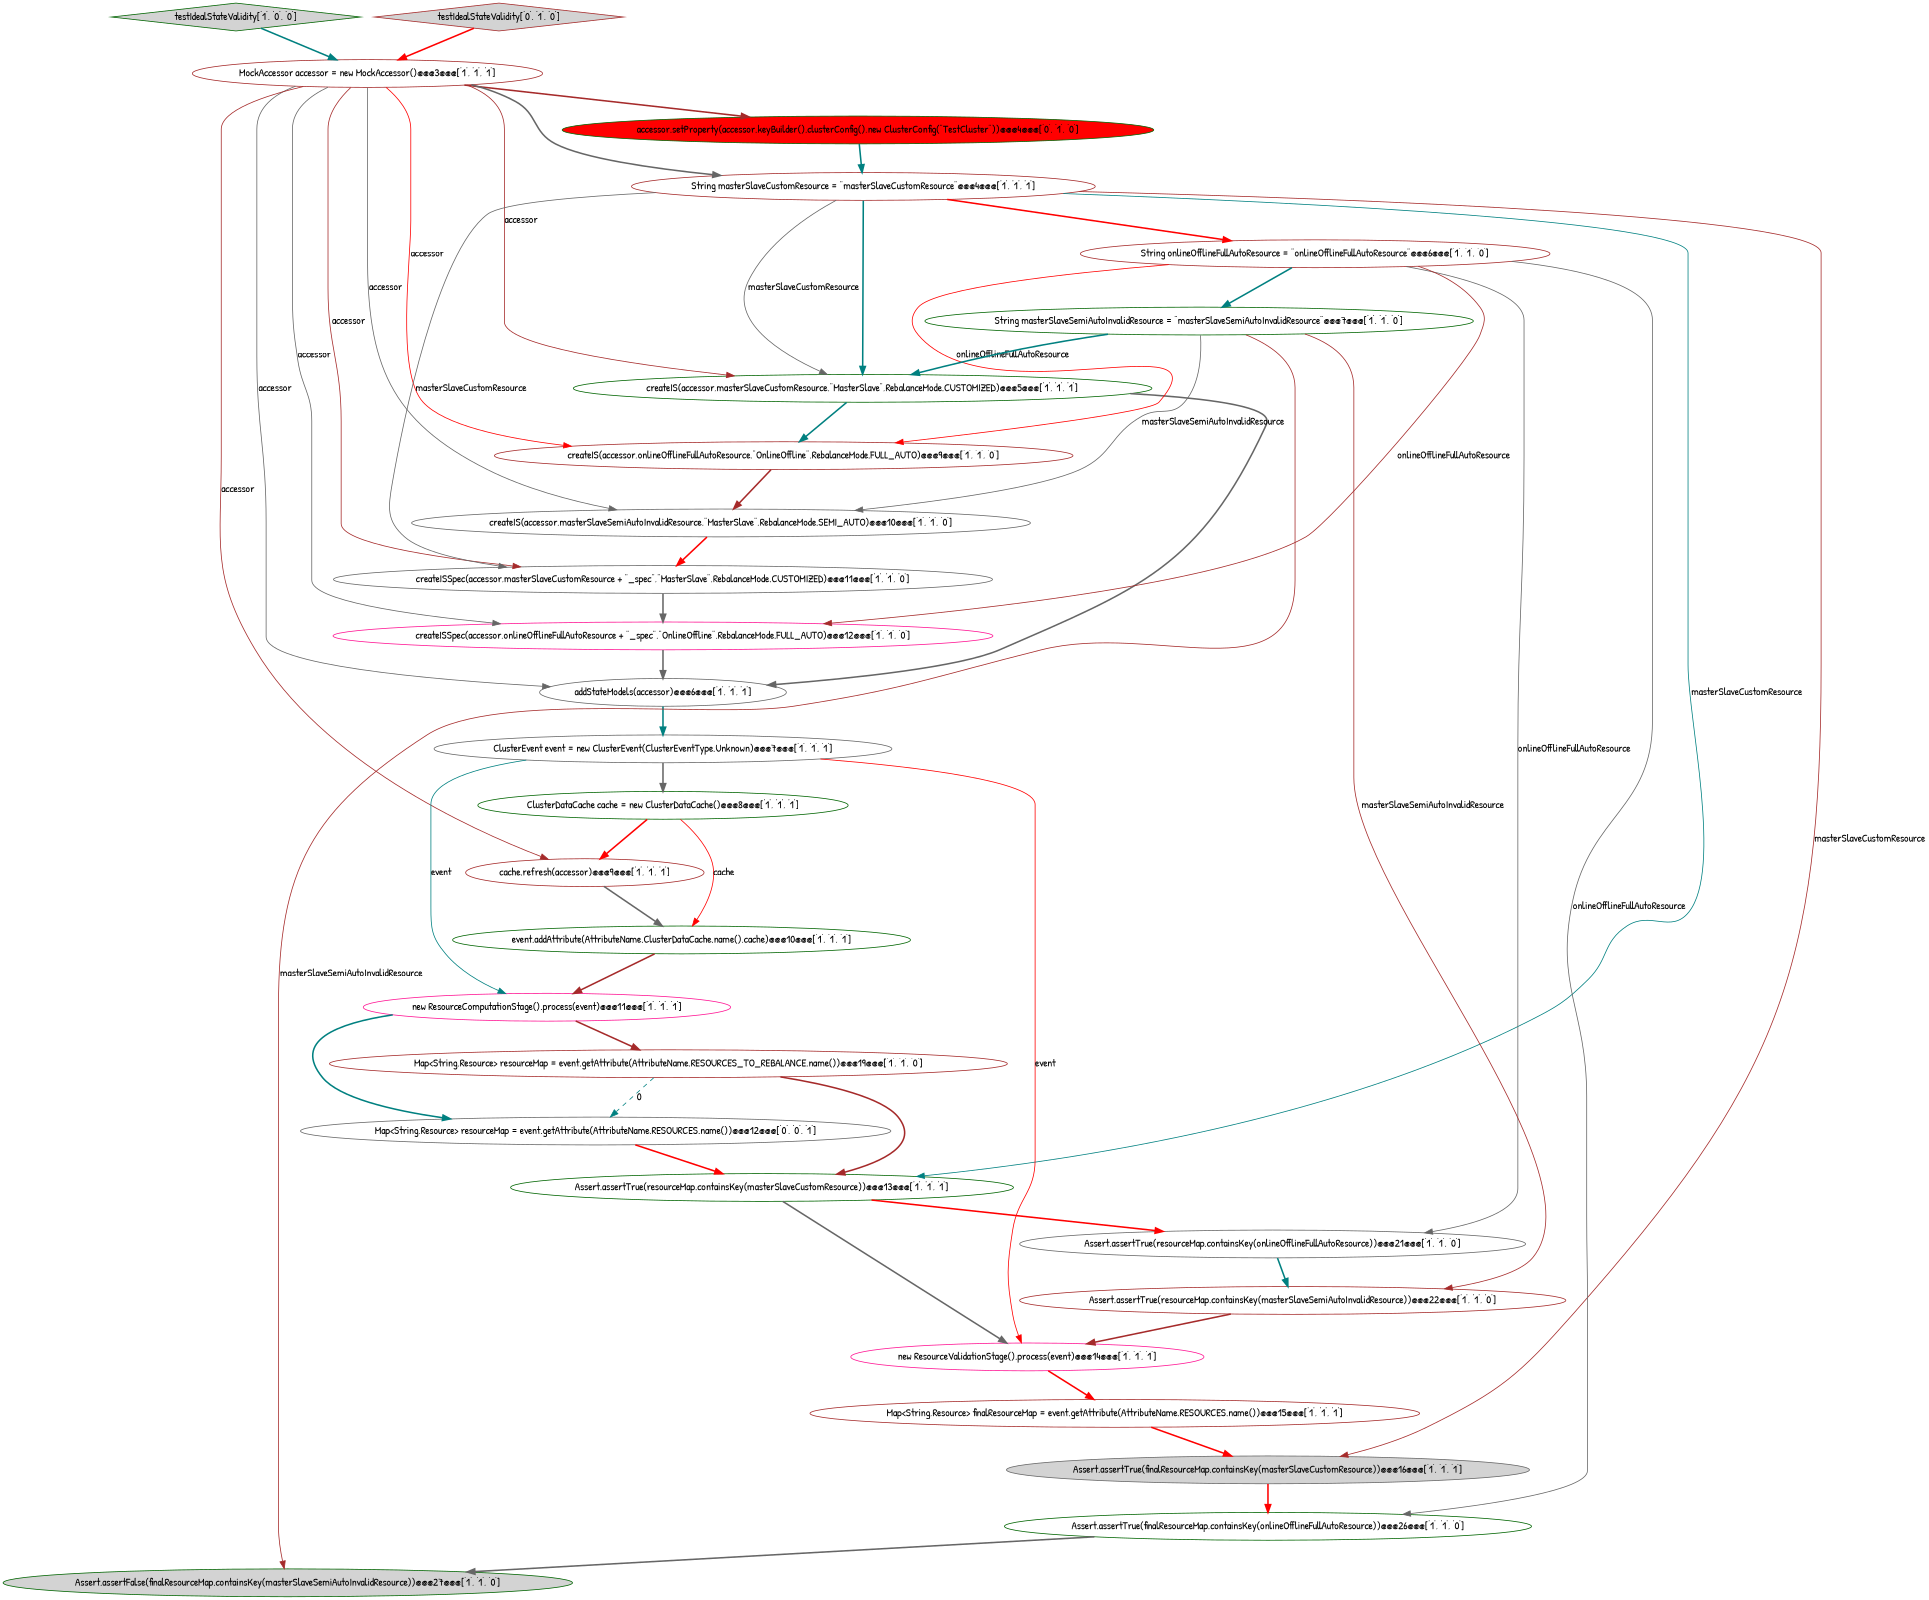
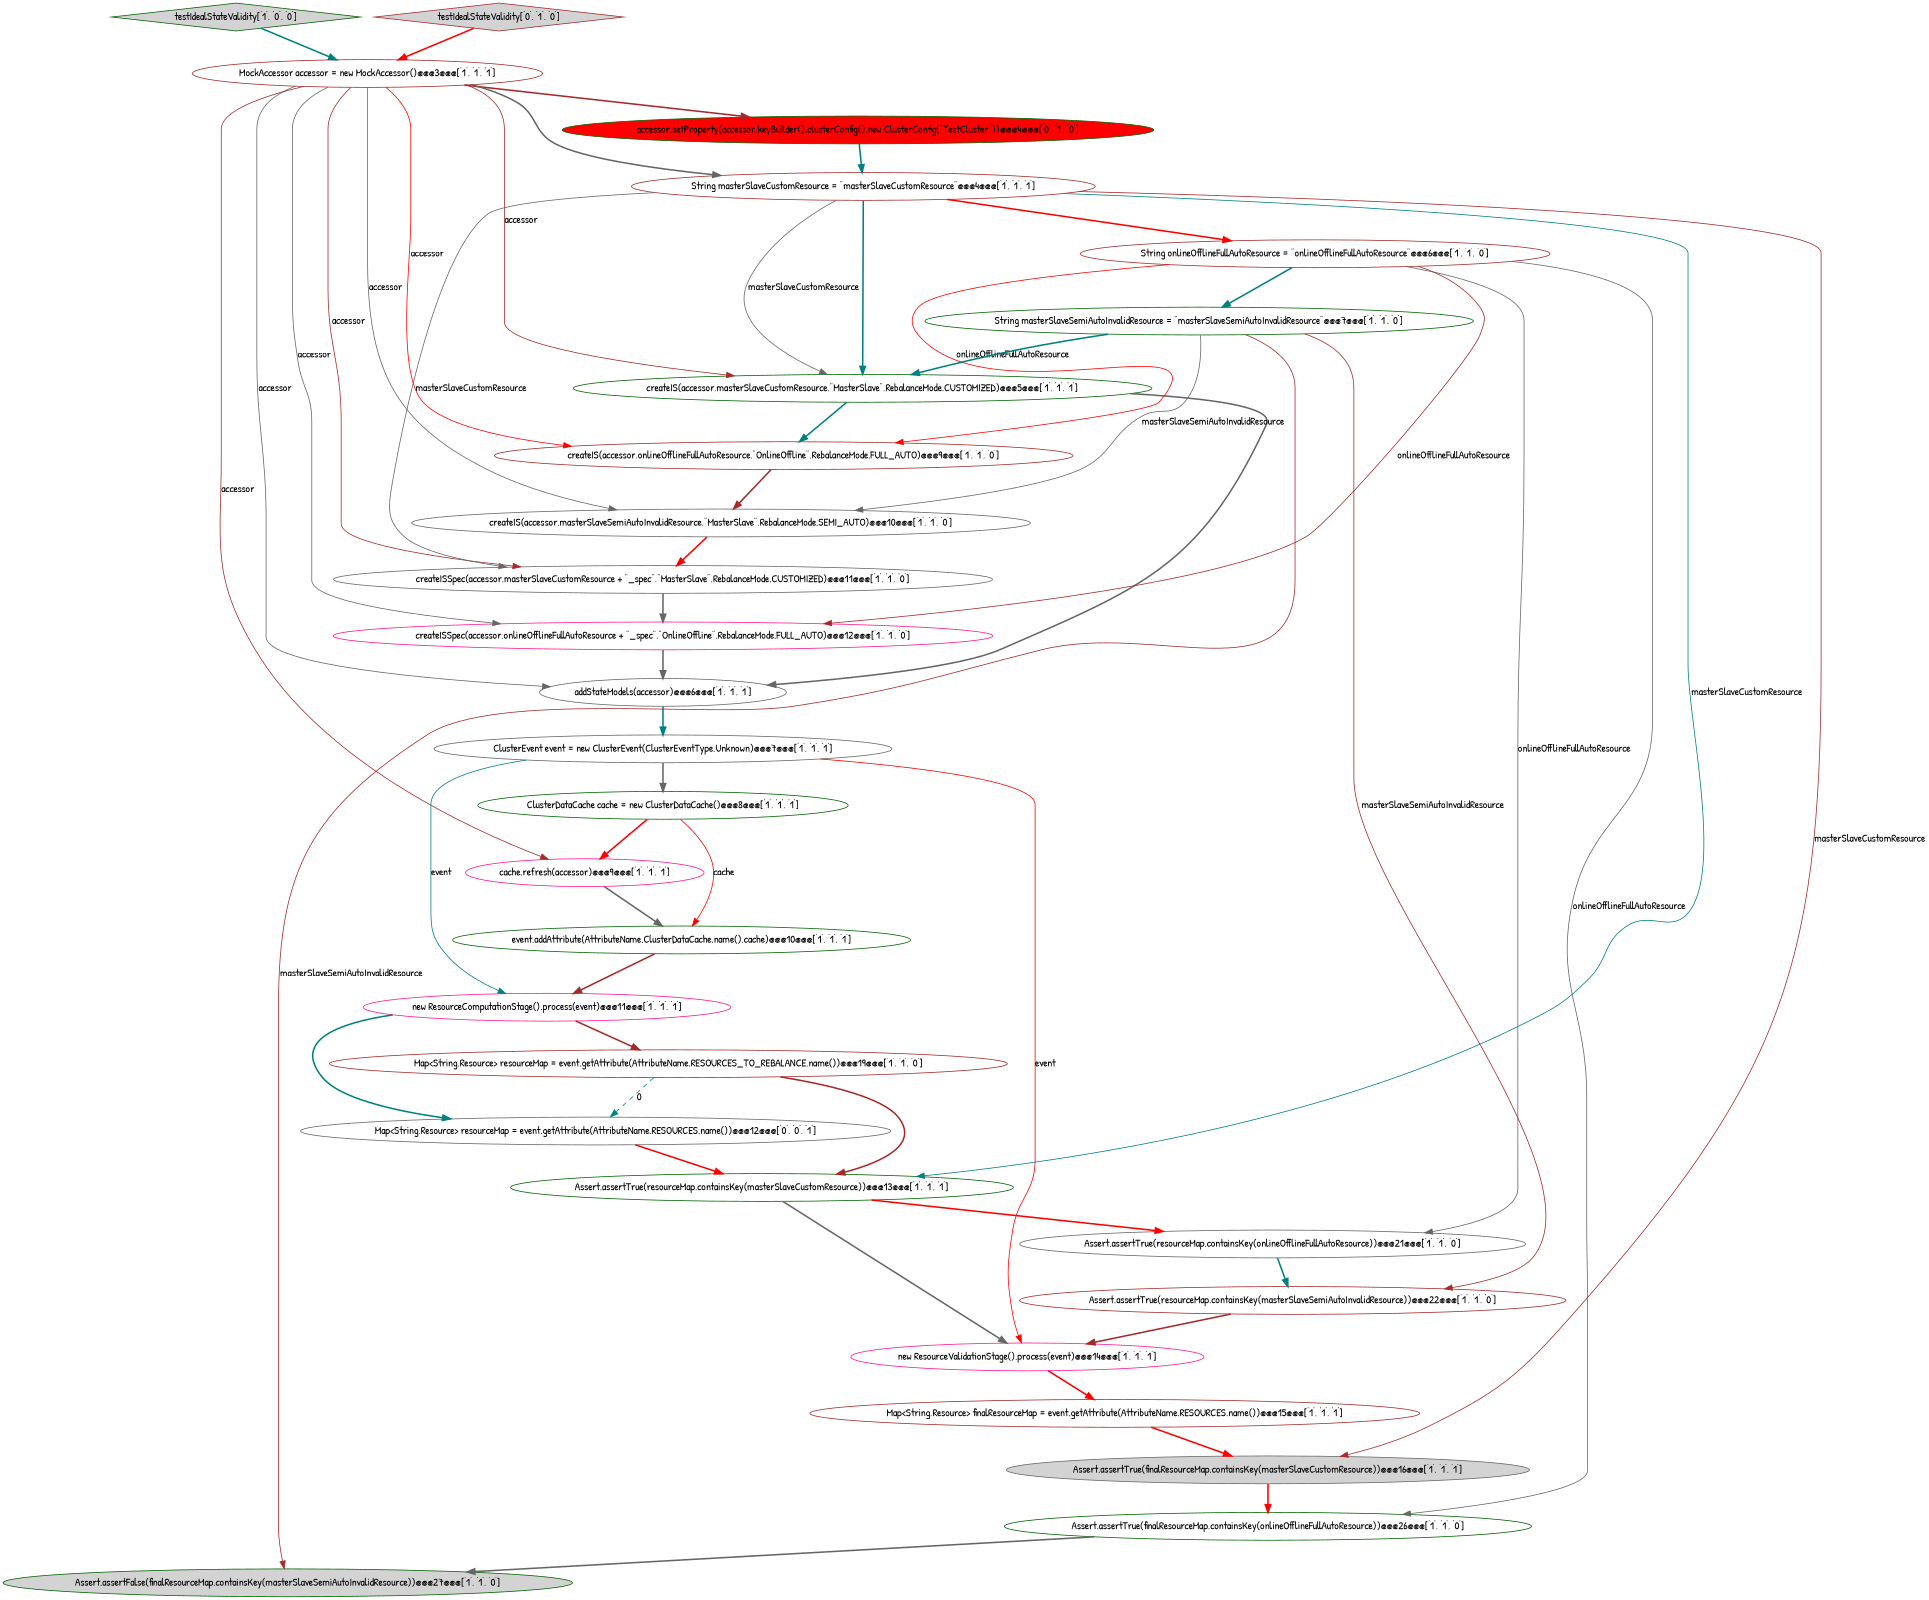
node "cache.refresh(accessor)@@@9@@@['1', '1', '1']": color brown -> deeppink
